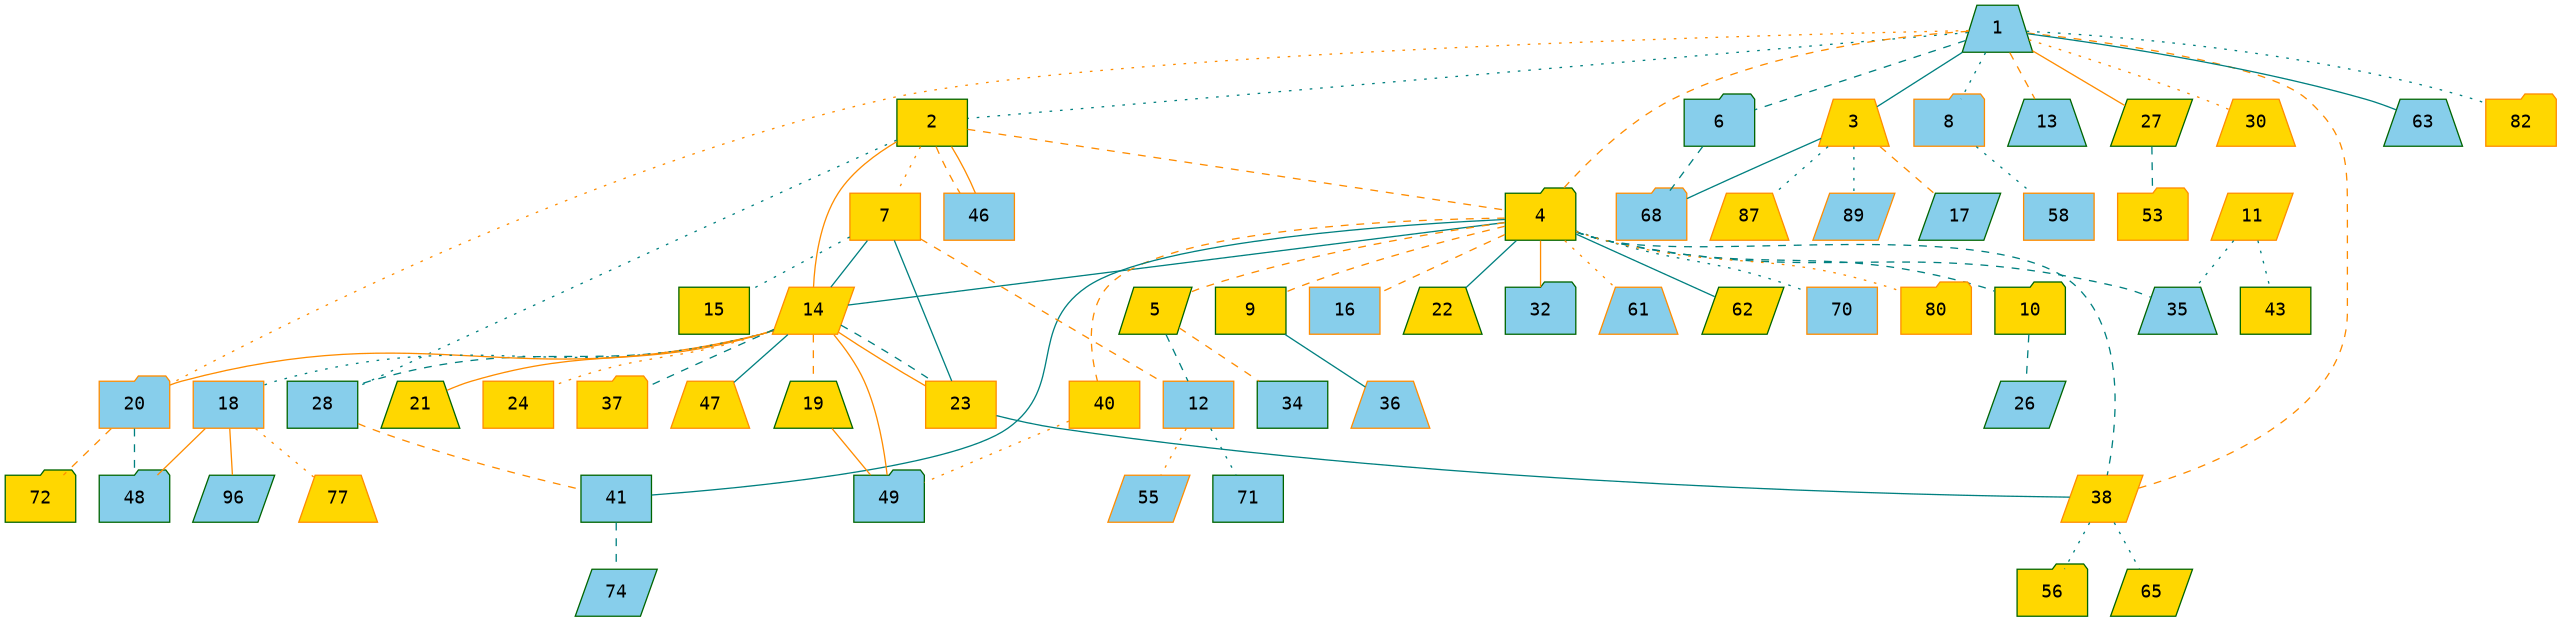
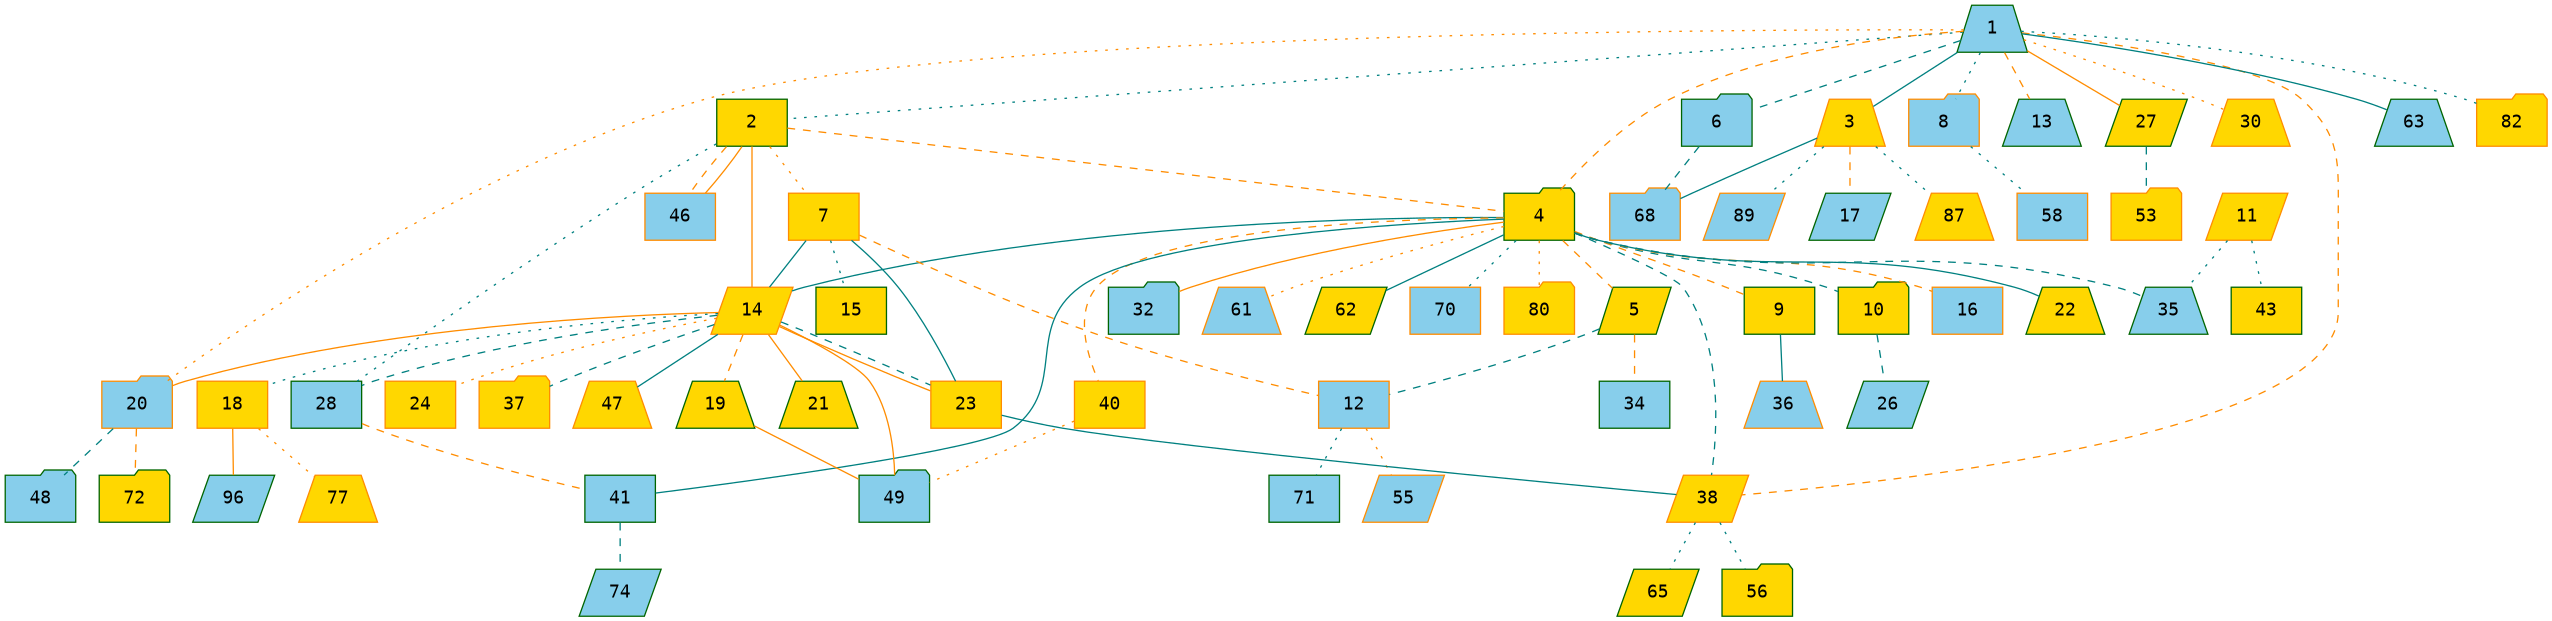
node "18": fillcolor skyblue -> gold
edge "18" -- "48": removed
